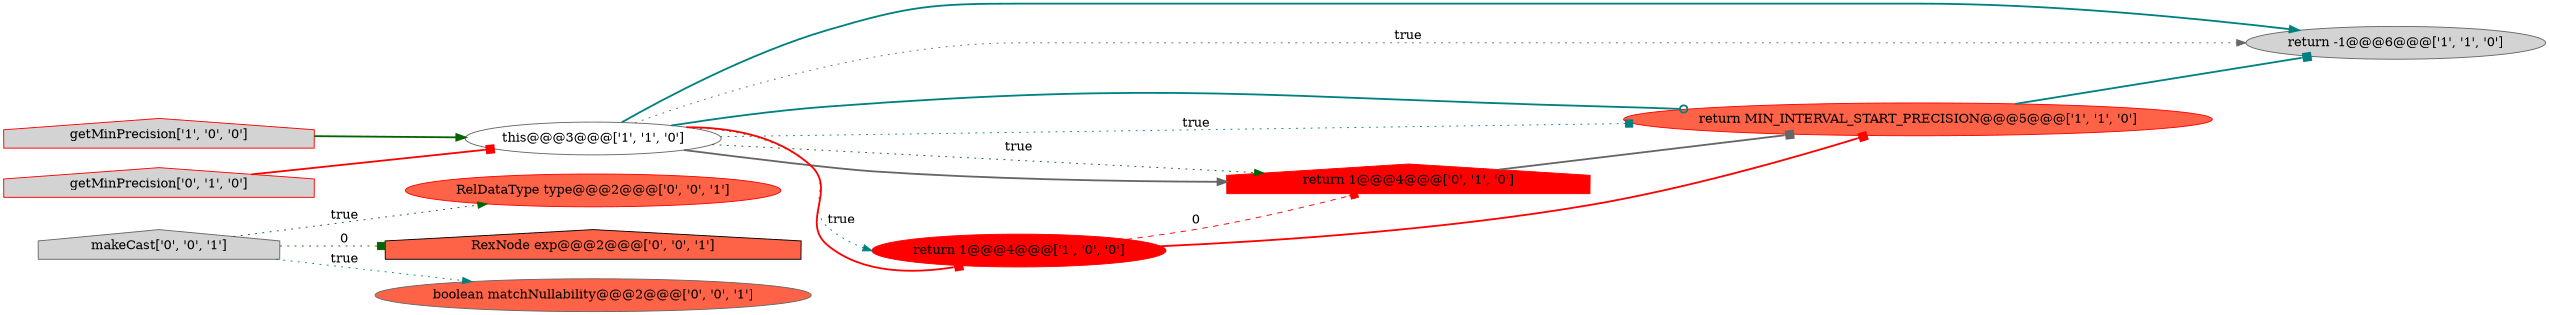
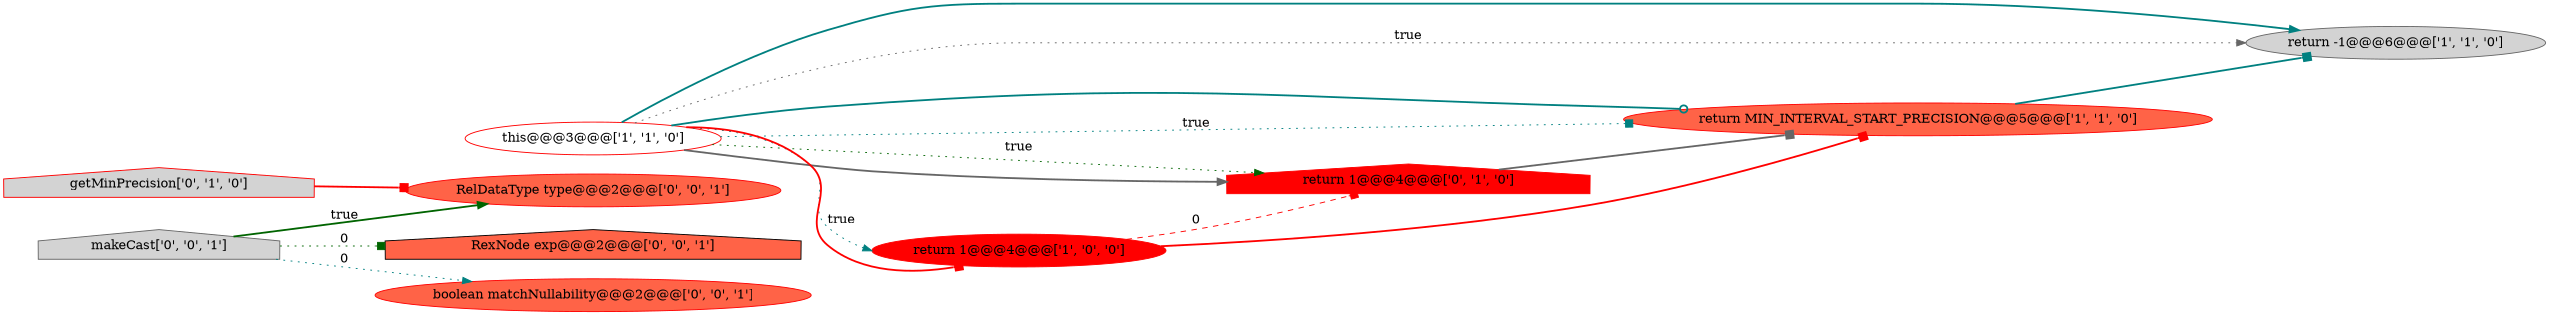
node "getMinPrecision['1', '0', '0']": removed
node "this@@@3@@@['1', '1', '0']": color gray40 -> red
edge "getMinPrecision['0', '1', '0']" -> "this@@@3@@@['1', '1', '0']": now "getMinPrecision['0', '1', '0']" -> "RelDataType type@@@2@@@['0', '0', '1']"
edge "makeCast['0', '0', '1']" -> "RelDataType type@@@2@@@['0', '0', '1']": style dotted -> bold
edge "makeCast['0', '0', '1']" -> "boolean matchNullability@@@2@@@['0', '0', '1']": label "true" -> "0"
node "boolean matchNullability@@@2@@@['0', '0', '1']": color gray40 -> red
